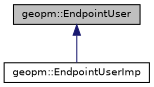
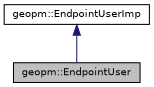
edge "geopm::EndpointUserImp" -> "geopm::EndpointUser": reversed
